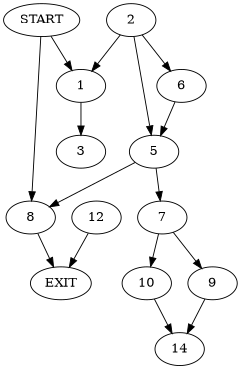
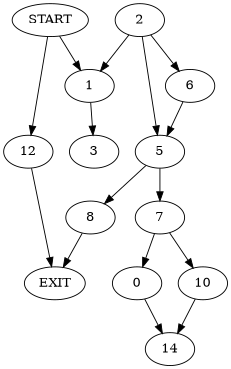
edge "START" -> "8": now "START" -> "12"
node "9": label "9" -> "0"
